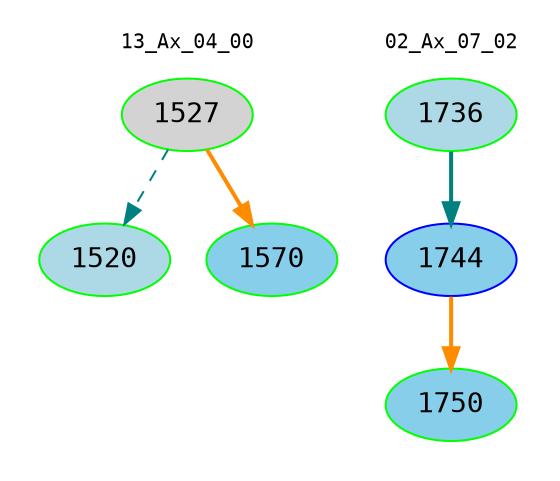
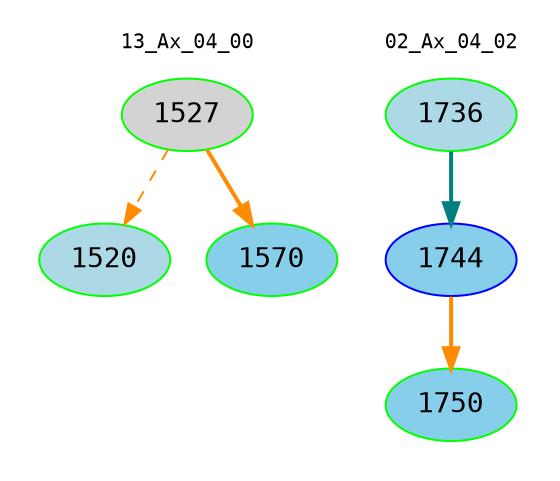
cluster "02_Ax_07_02": label "02_Ax_07_02" -> "02_Ax_04_02"
edge "1527" -> "1520": color teal -> darkorange
